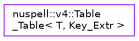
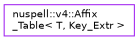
node "nuspell::v4::Table _Table< T, Key_Extr >": label "nuspell::v4::Table _Table< T, Key_Extr >" -> "nuspell::v4::Affix _Table< T, Key_Extr >"
